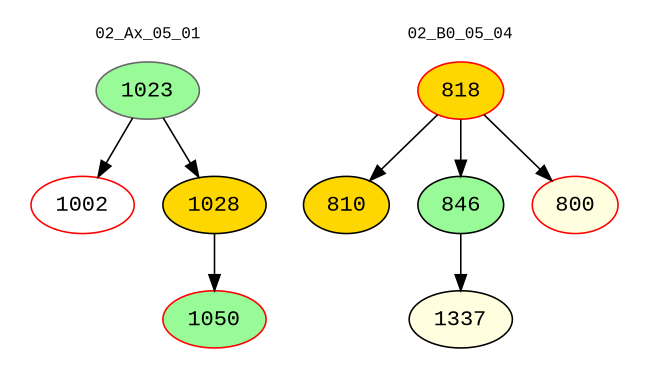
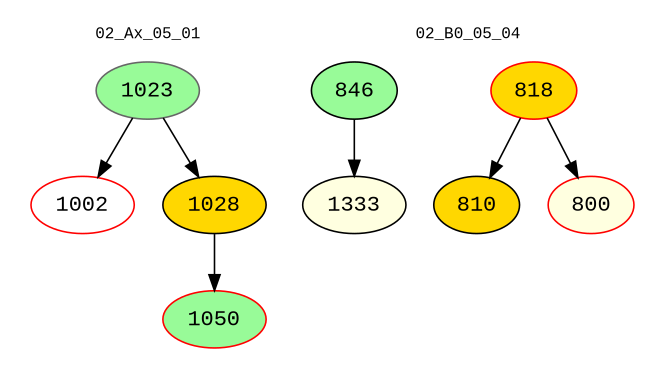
edge "818" -> "846": removed
node "1337": label "1337" -> "1333"
